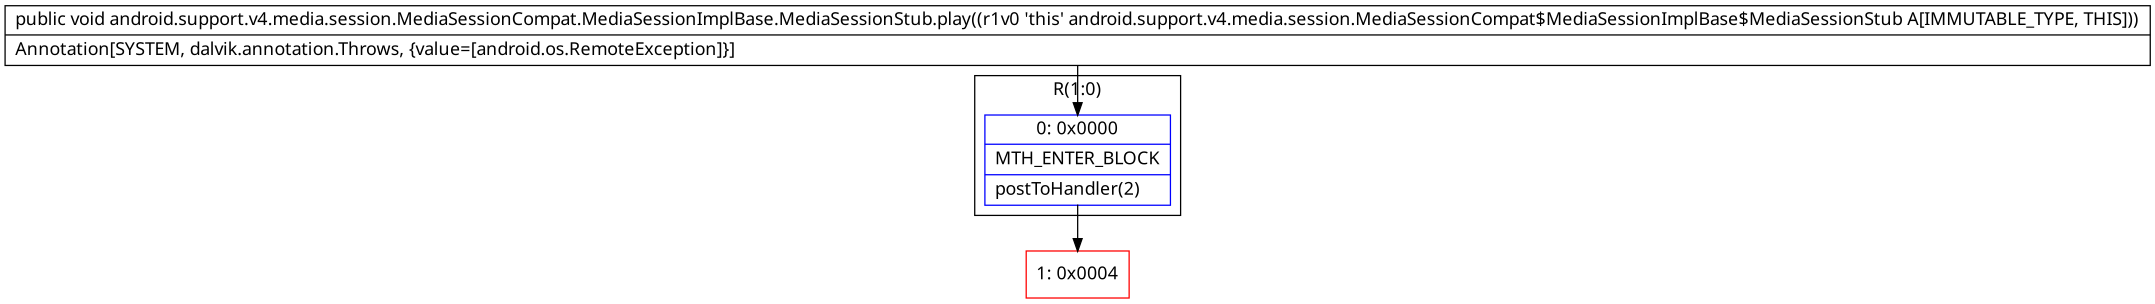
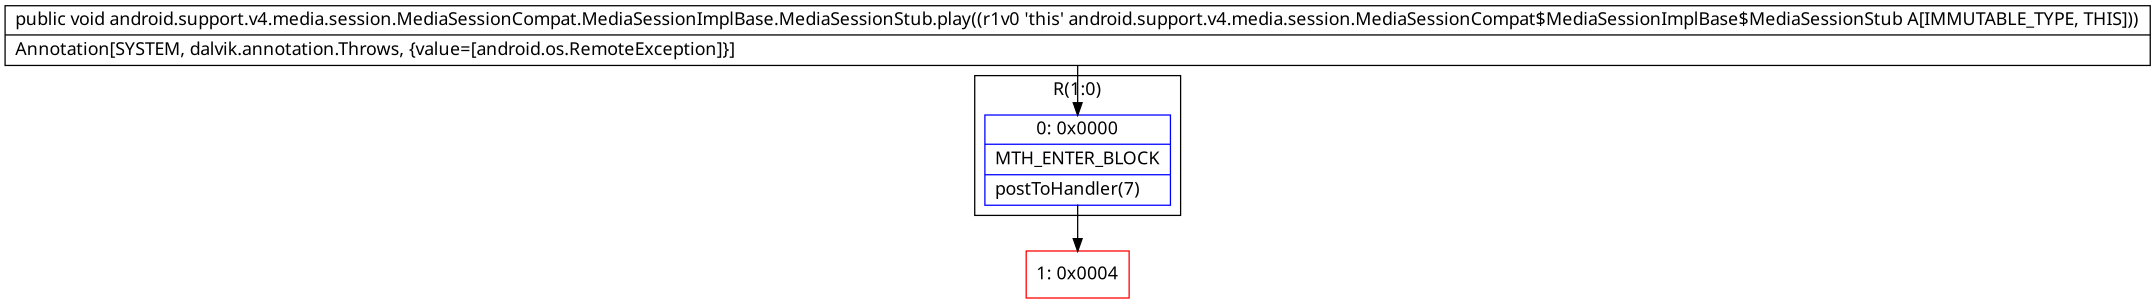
node "0: 0x0000": text "postToHandler(2)" -> "postToHandler(7)"
